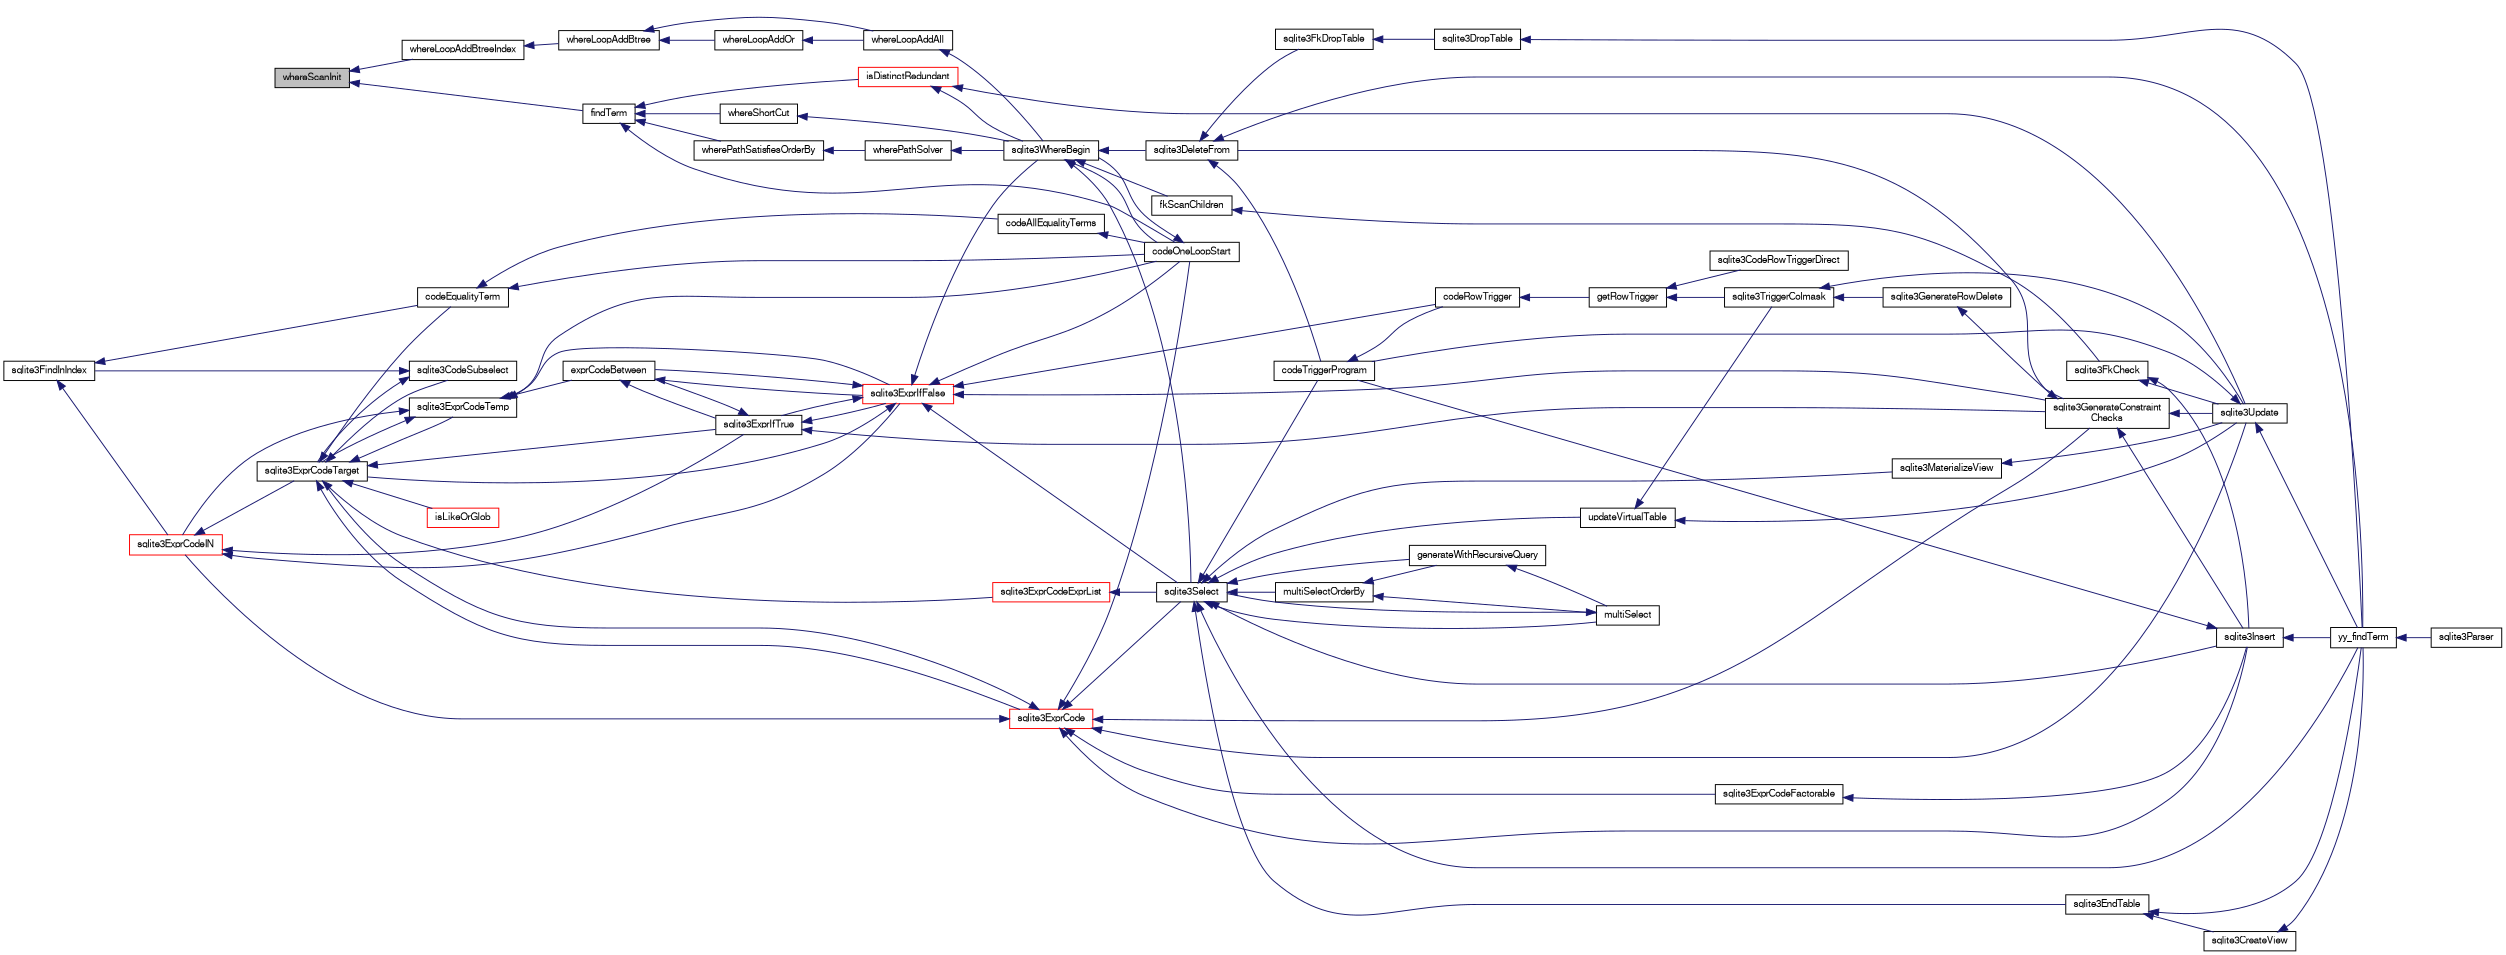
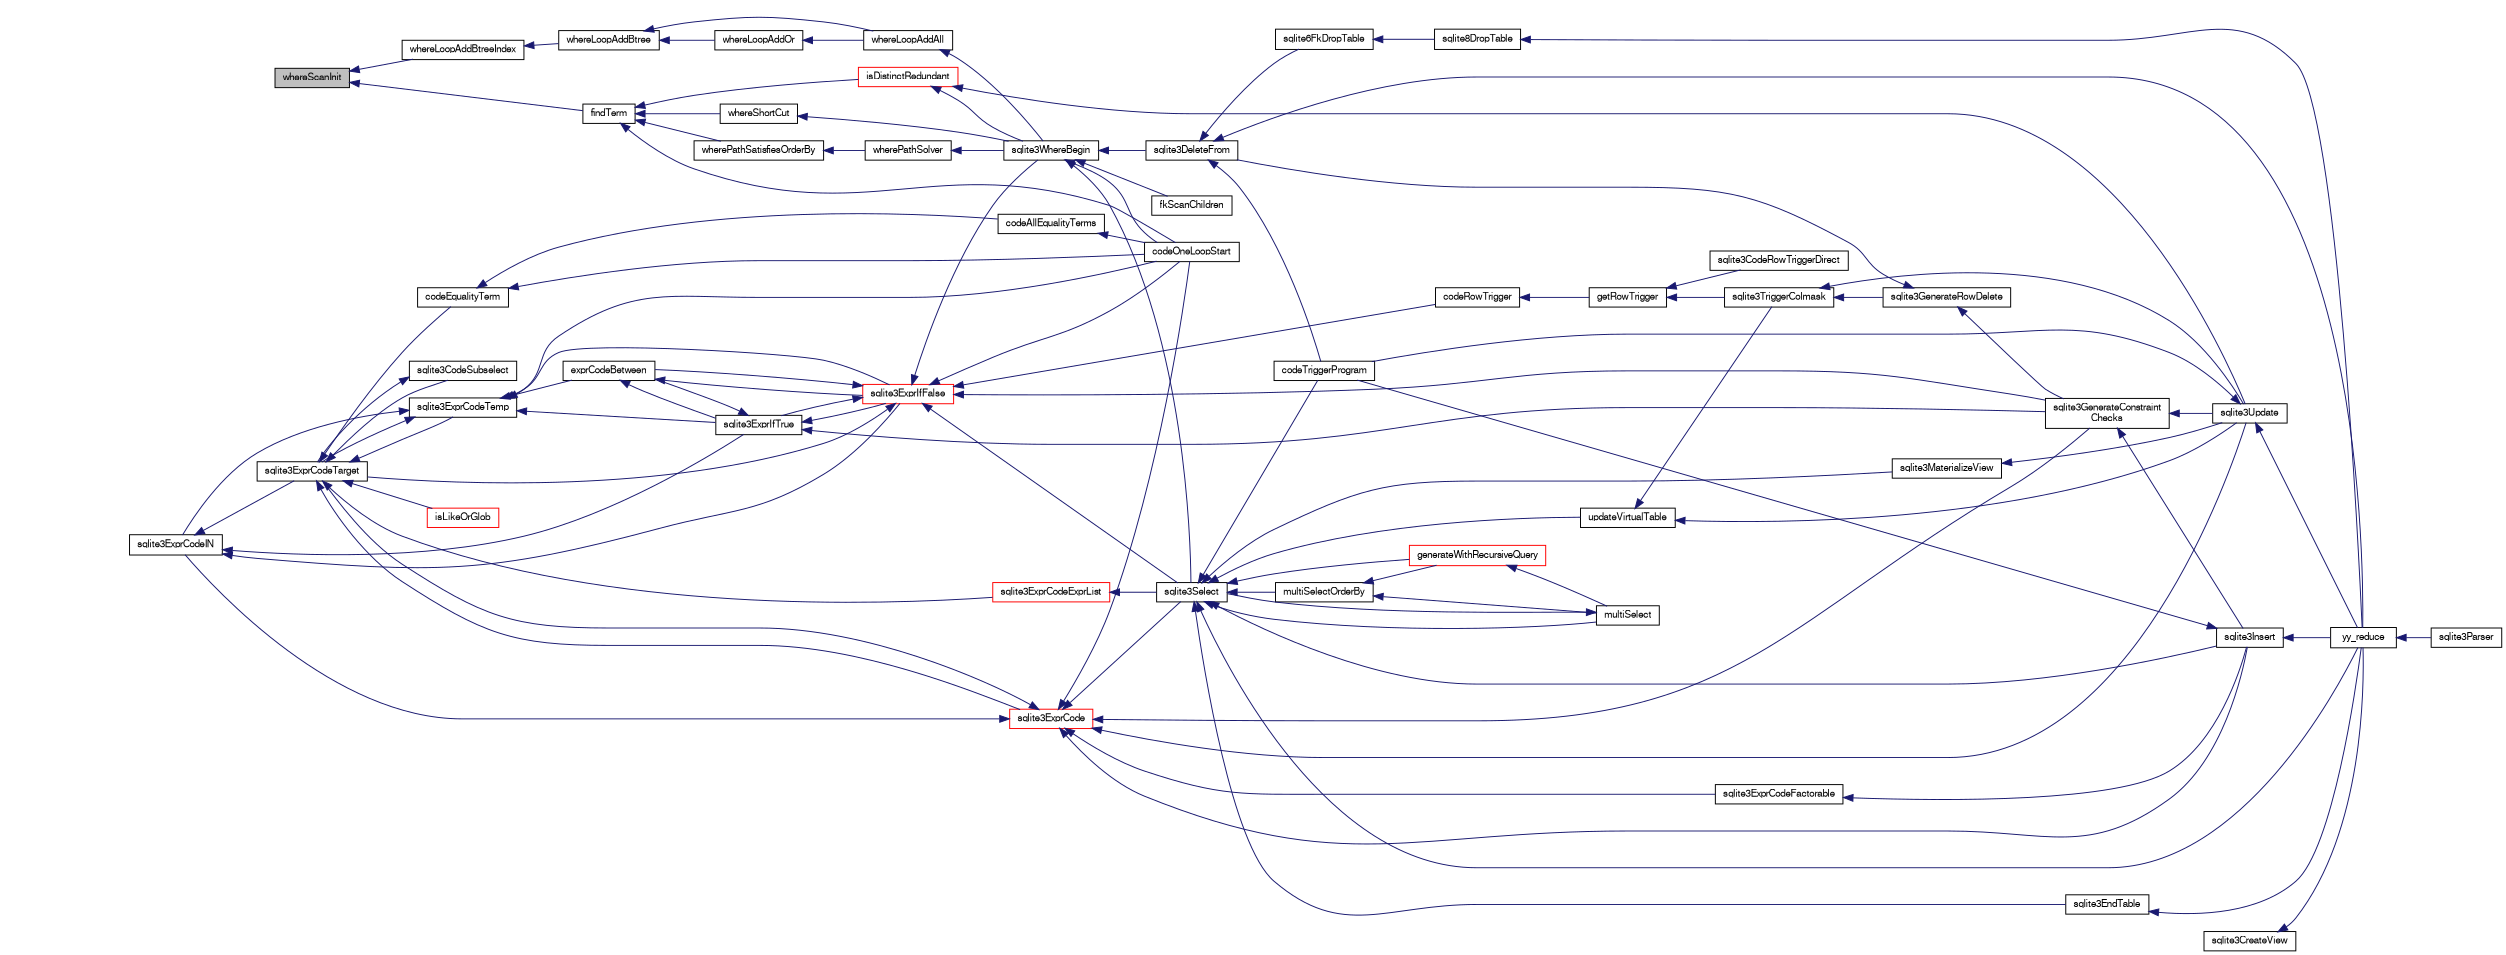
node "sqlite3FkDropTable": label "sqlite3FkDropTable" -> "sqlite6FkDropTable"
node "sqlite3DropTable": label "sqlite3DropTable" -> "sqlite8DropTable"
edge "sqlite3DeleteFrom" -> "sqlite3GenerateConstraint Checks": now "sqlite3DeleteFrom" -> "sqlite3GenerateRowDelete"
edge "sqlite3WhereBegin" -> "codeOneLoopStart": removed
edge "codeRowTrigger" -> "codeTriggerProgram": removed
node "sqlite3FindInIndex": removed
node "sqlite3FkCheck": removed
edge "sqlite3ExprIfTrue" -> "sqlite3ExprCodeTarget": now "sqlite3ExprIfTrue" -> "sqlite3ExprCodeTemp"
node "sqlite3ExprCodeIN": color red -> black
node "generateWithRecursiveQuery": color black -> red
node "yy_findTerm": label "yy_findTerm" -> "yy_reduce"
edge "sqlite3CreateView" -> "sqlite3EndTable": removed
